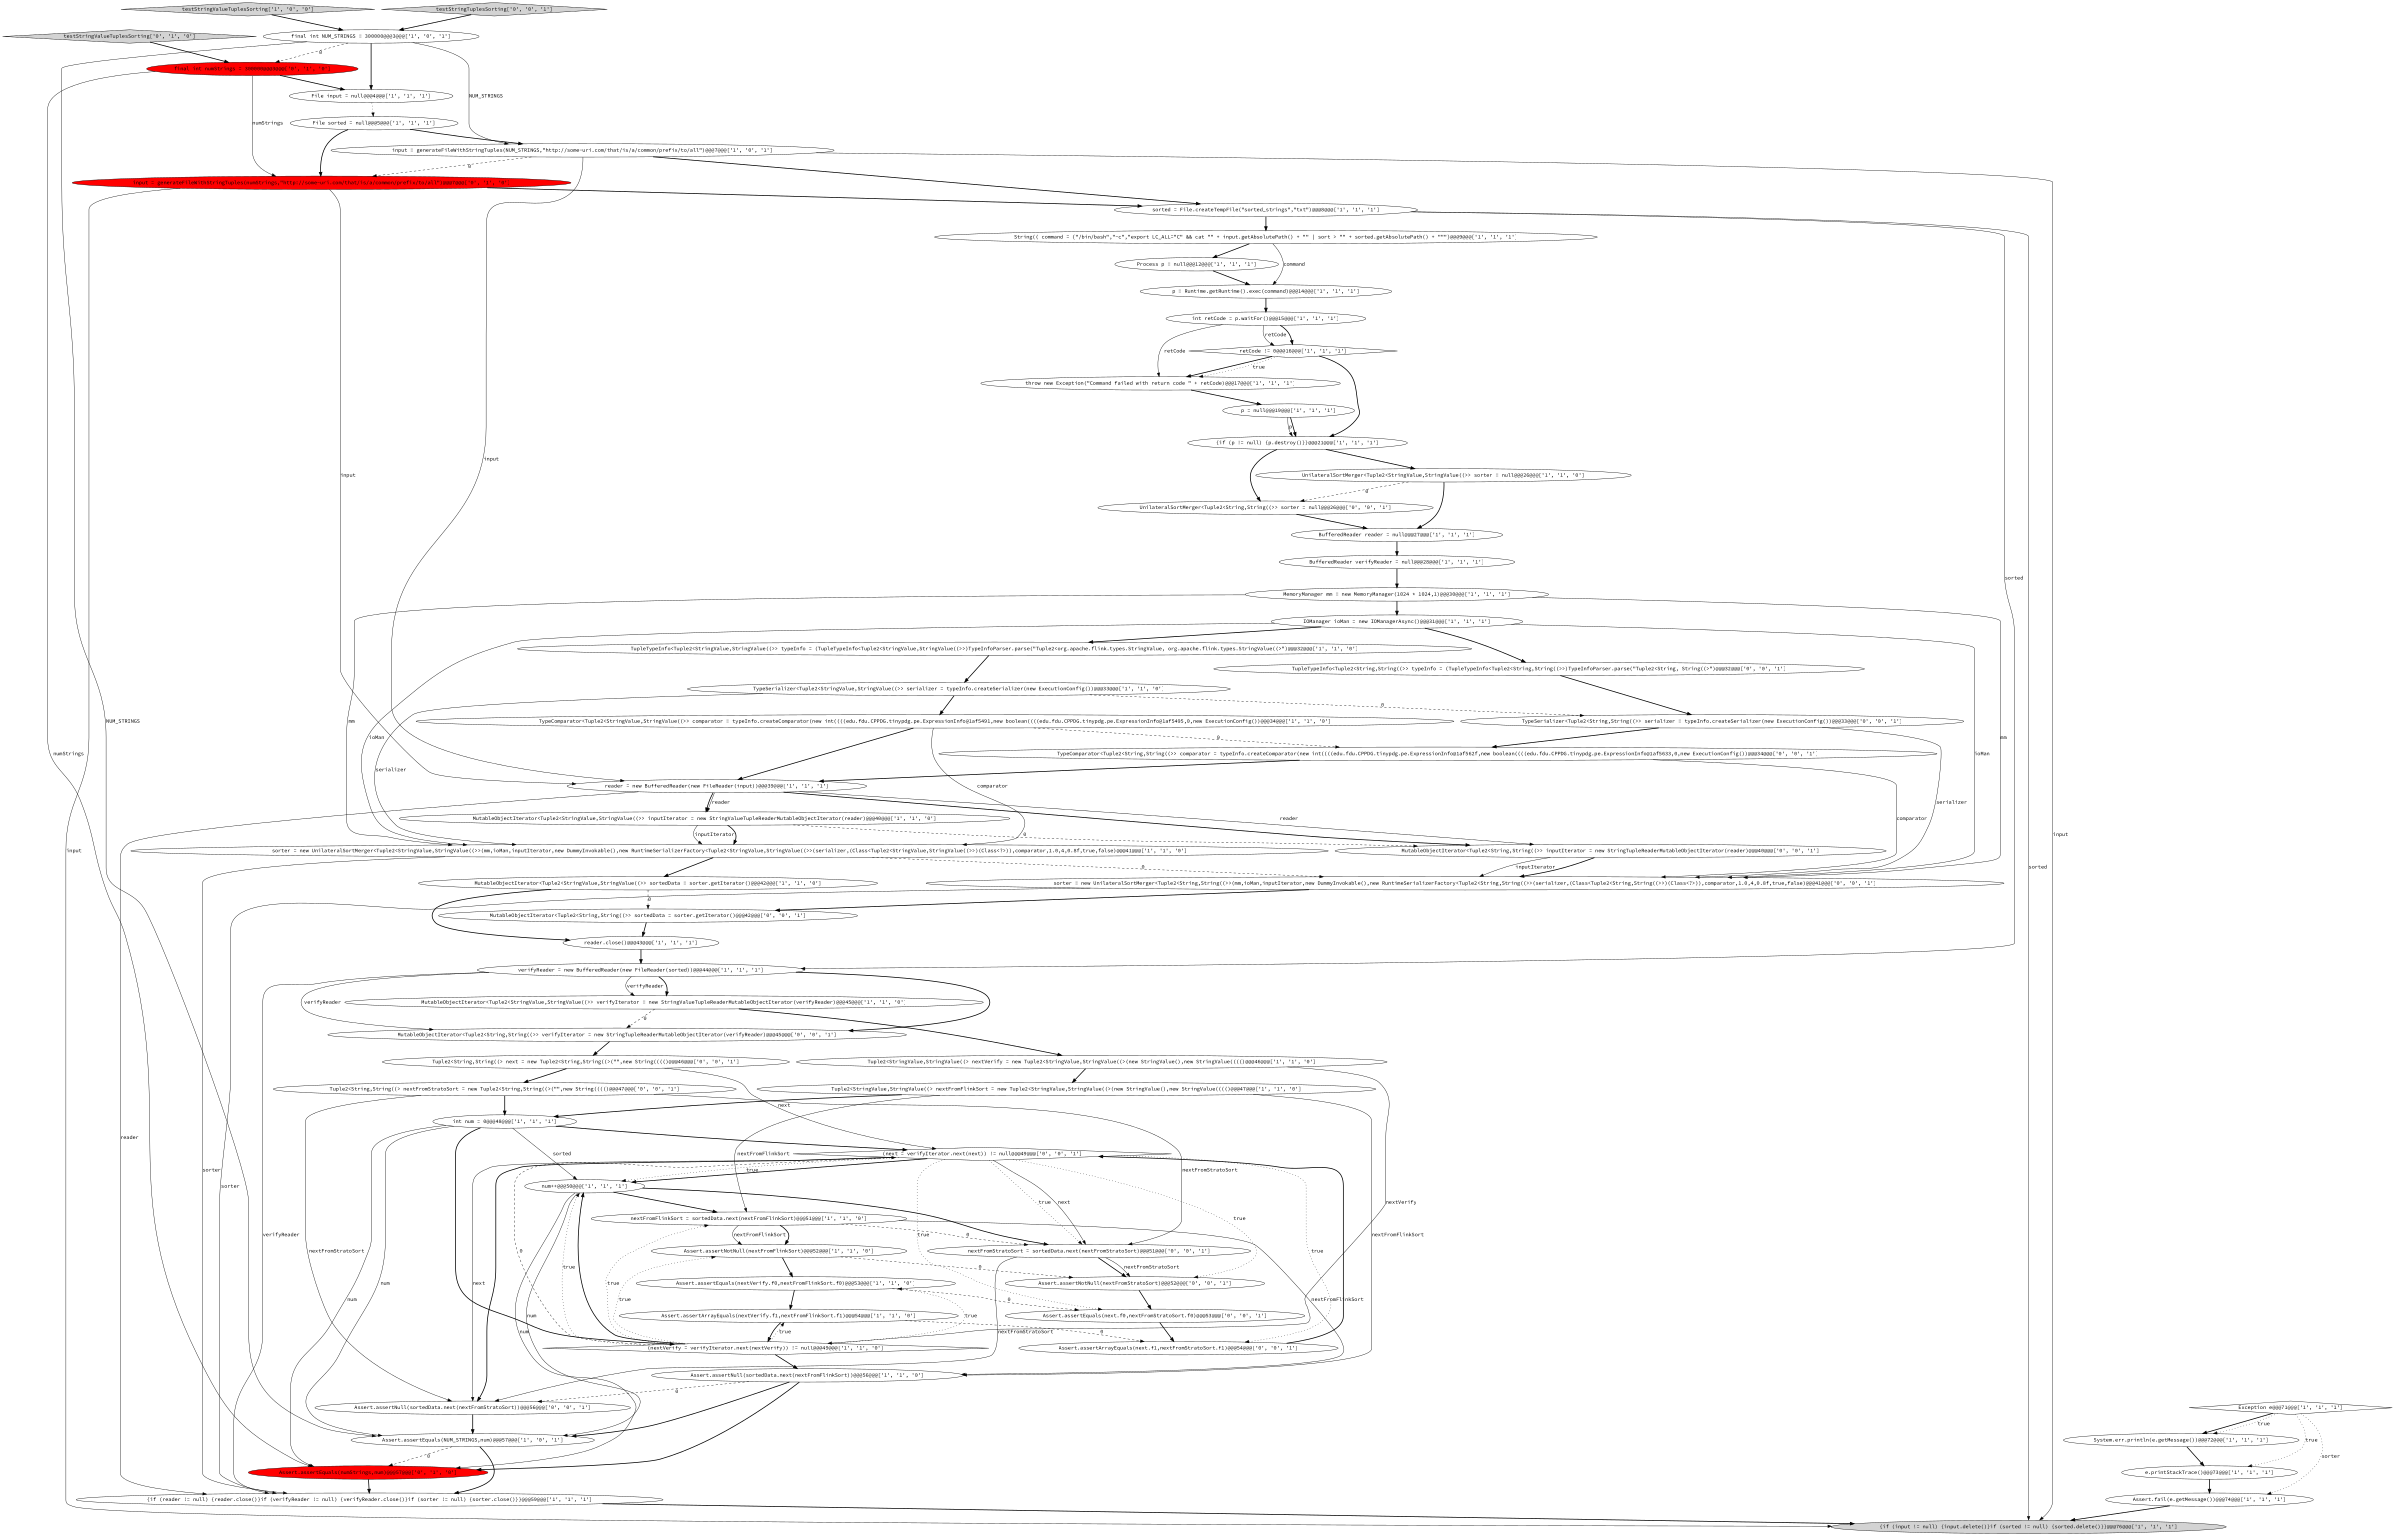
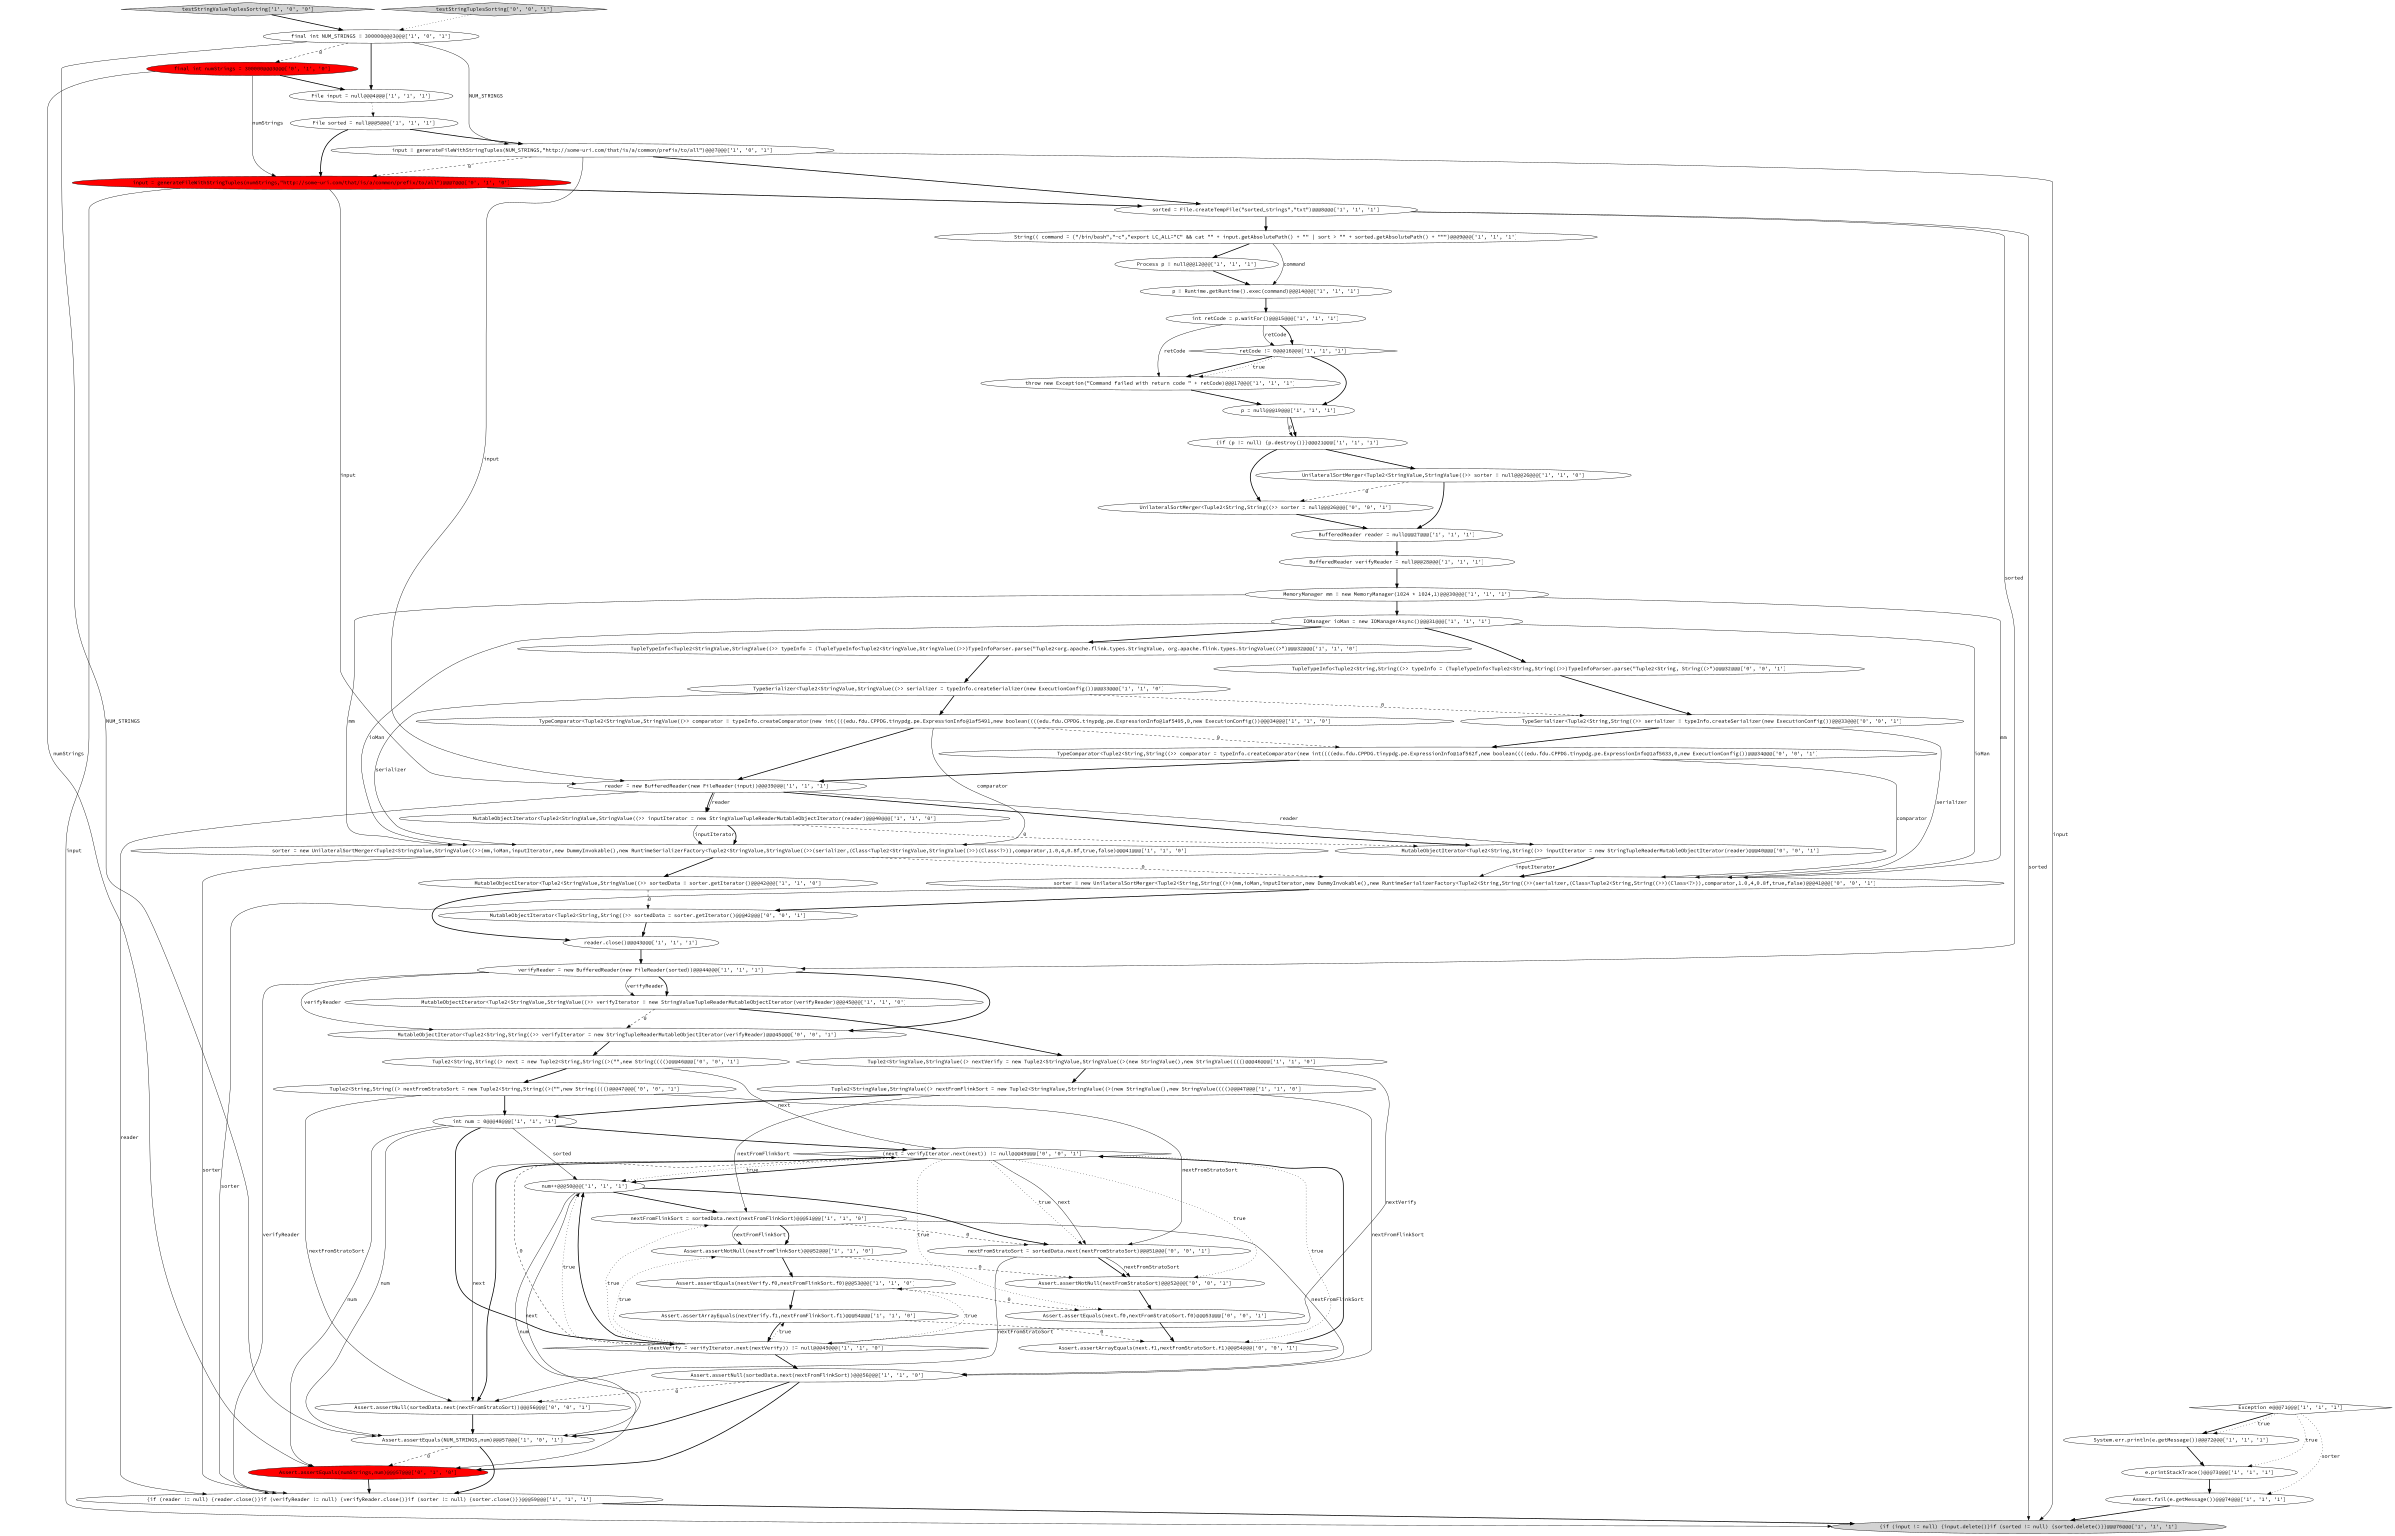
edge "testStringTuplesSorting['0', '0', '1']" -> "final int NUM_STRINGS = 300000@@@3@@@['1', '0', '1']": style bold -> dotted
node "testStringValueTuplesSorting['0', '1', '0']": removed
edge "retCode != 0@@@16@@@['1', '1', '1']" -> "{if (p != null) {p.destroy()}}@@@21@@@['1', '1', '1']": now "retCode != 0@@@16@@@['1', '1', '1']" -> "p = null@@@19@@@['1', '1', '1']"
edge "num++@@@50@@@['1', '1', '1']" -> "Assert.assertEquals(NUM_STRINGS,num)@@@57@@@['1', '0', '1']": label "num" -> "next"
